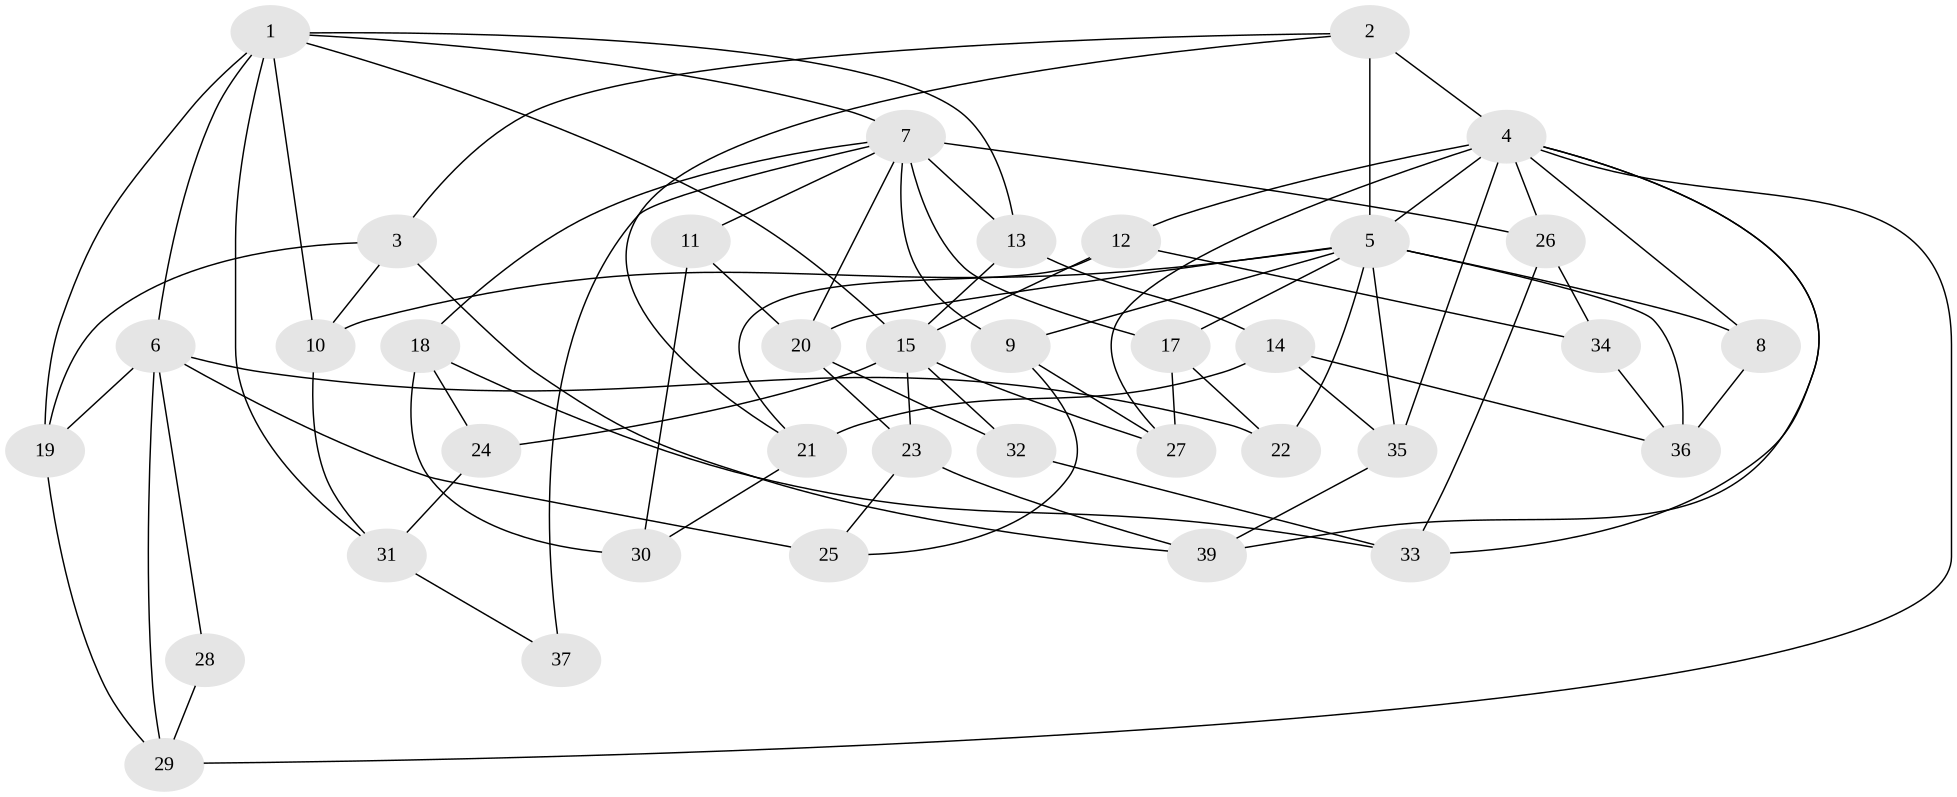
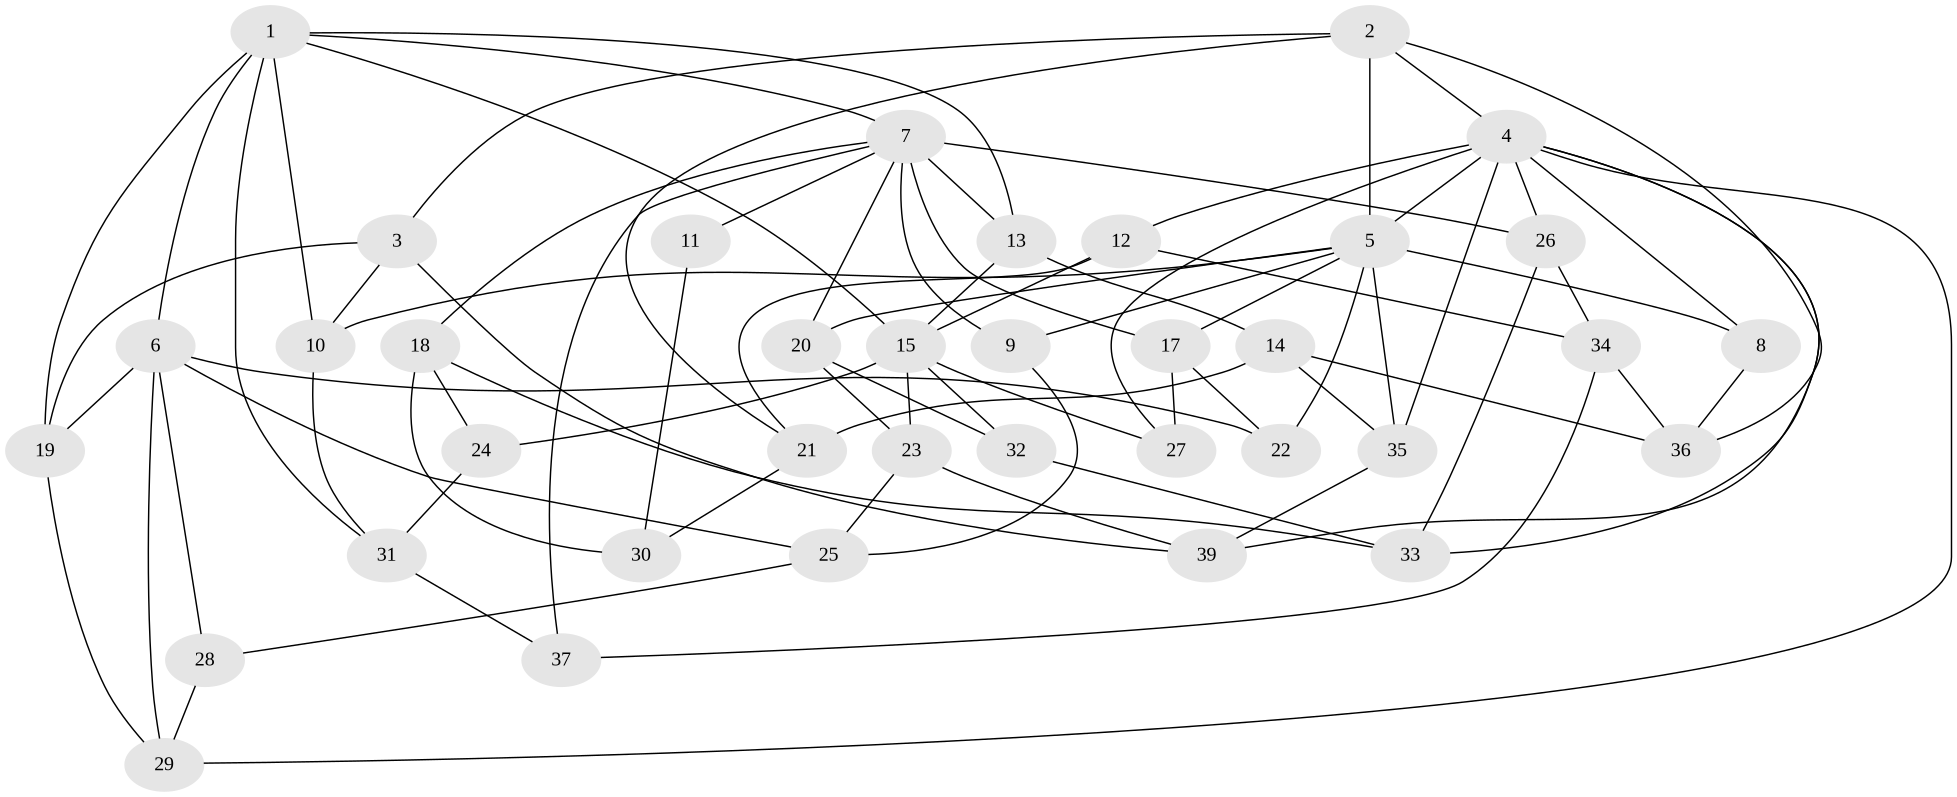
edge "11" -- "20": removed
edge "5" -- "36": now "2" -- "36"
edge "9" -- "27": removed
edge "25" -- "28": added
edge "34" -- "37": added
